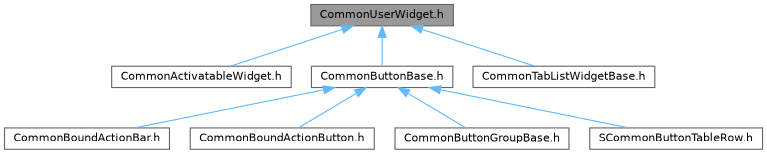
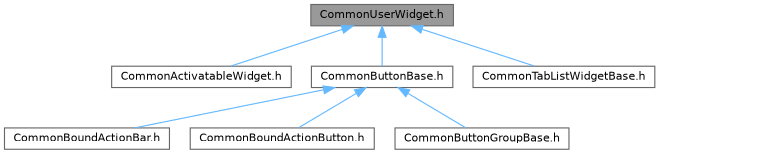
node "SCommonButtonTableRow.h": removed
